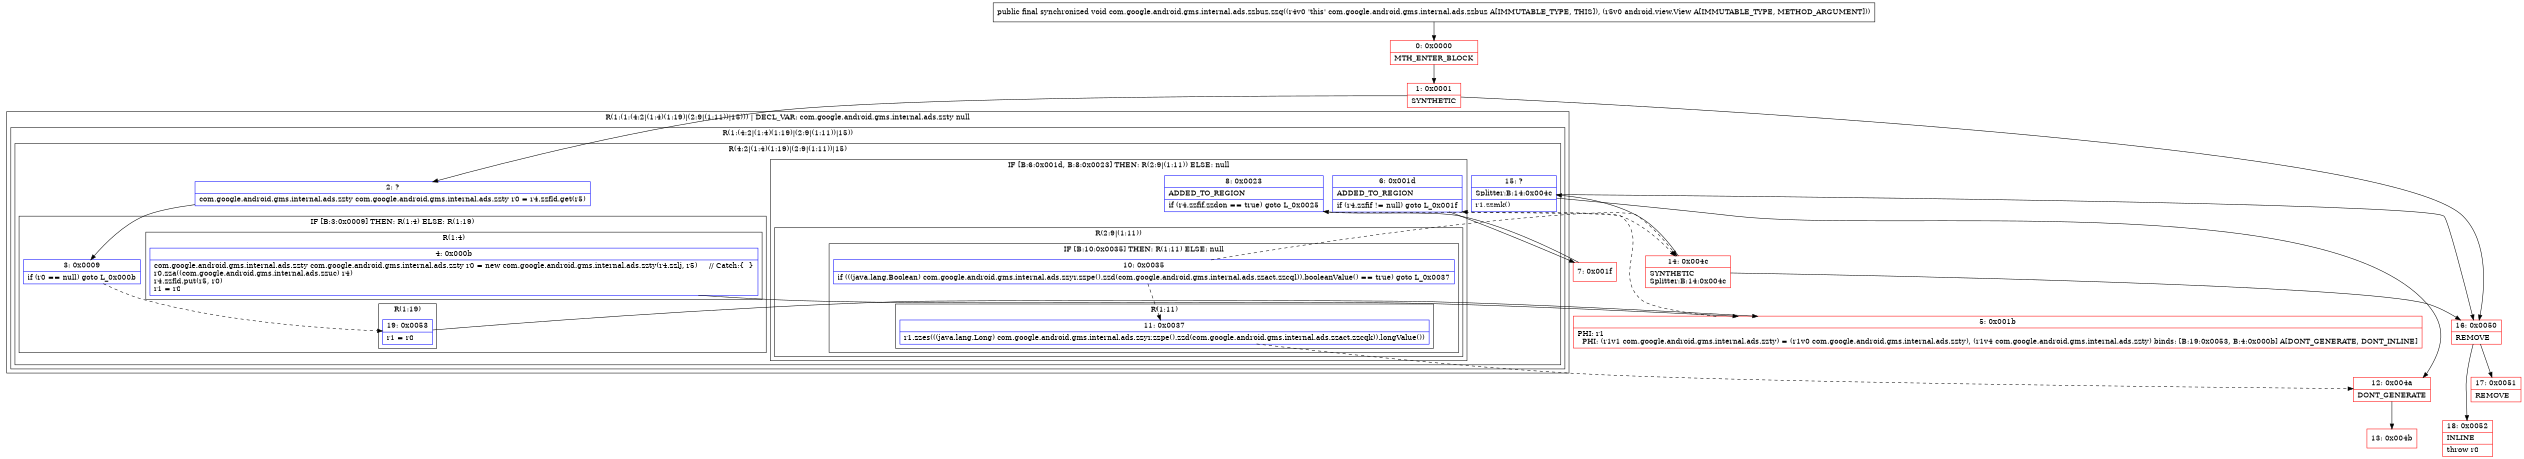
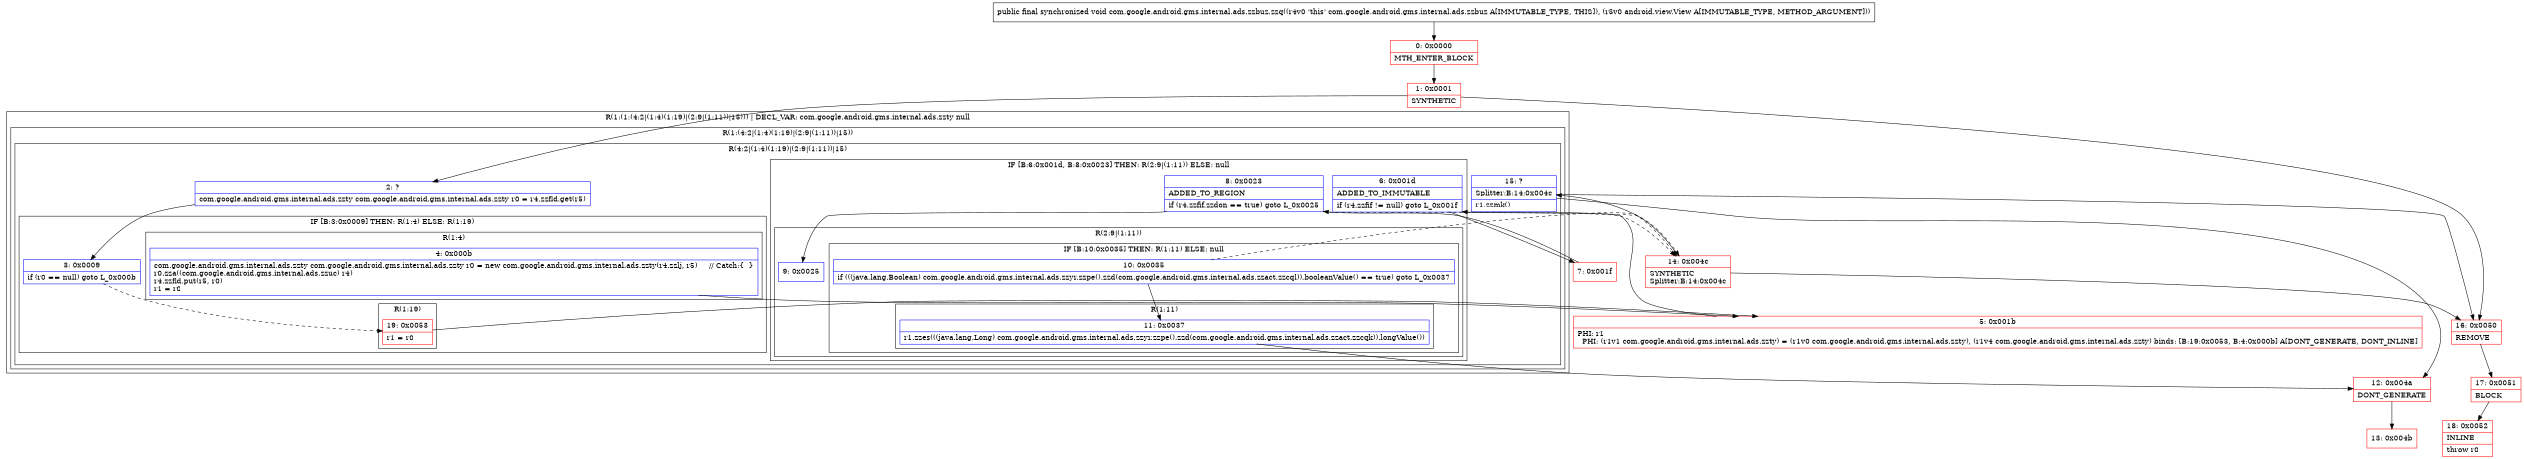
node "6: 0x001d": text "ADDED_TO_REGION" -> "ADDED_TO_IMMUTABLE"
edge "6: 0x001d" -> "14: 0x004c": added
edge "5: 0x001b" -> "6: 0x001d": style dashed -> solid
node "9: 0x0025": added
edge "10: 0x0035" -> "11: 0x0037": style dashed -> solid
node "19: 0x0053": color blue -> red
edge "16: 0x0050" -> "18: 0x0052": now "17: 0x0051" -> "18: 0x0052"
edge "11: 0x0037" -> "12: 0x004a": style dashed -> solid
node "17: 0x0051": text "REMOVE" -> "BLOCK"
